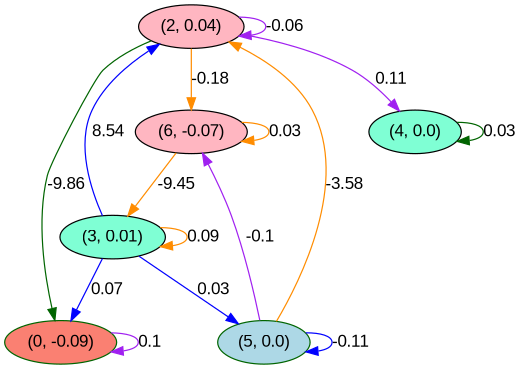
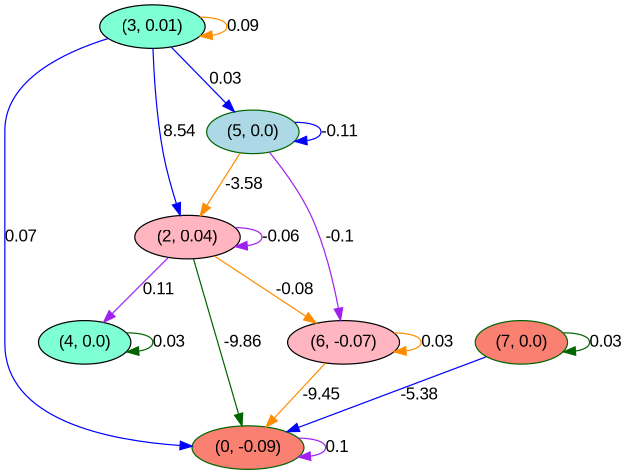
edge "(2, 0.04)" -> "(6, -0.07)": label "-0.18" -> "-0.08"
edge "(6, -0.07)" -> "(3, 0.01)": now "(6, -0.07)" -> "(0, -0.09)"
node "(7, 0.0)": added
